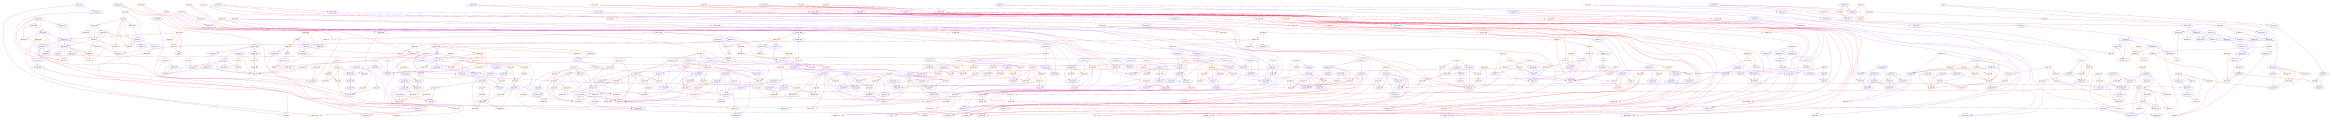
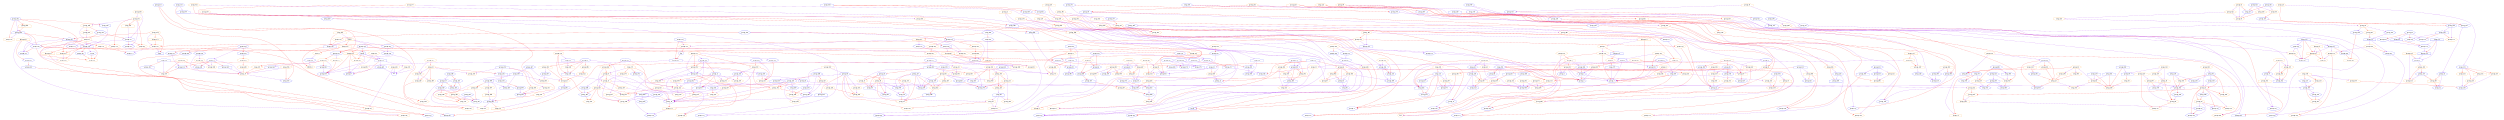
node "group_625": removed
